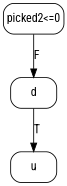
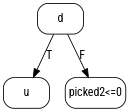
edge "picked2<=0" -> "d": reversed
